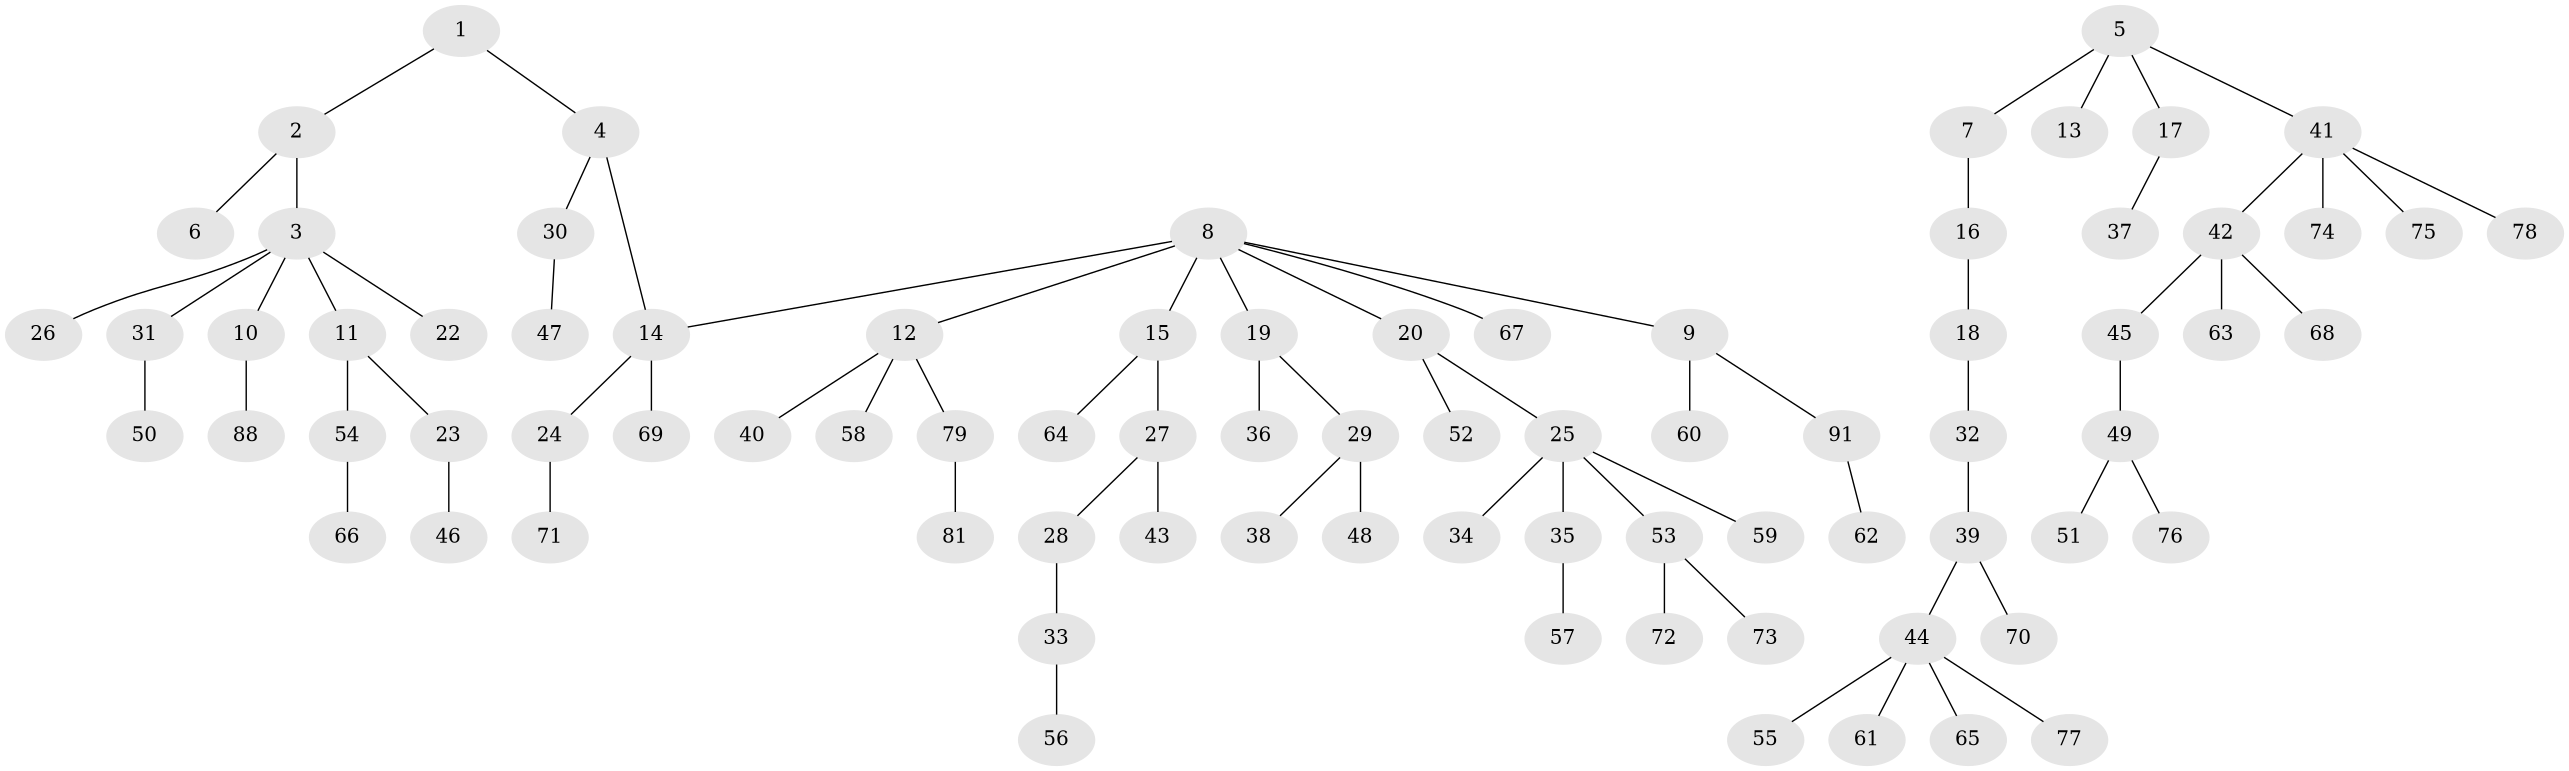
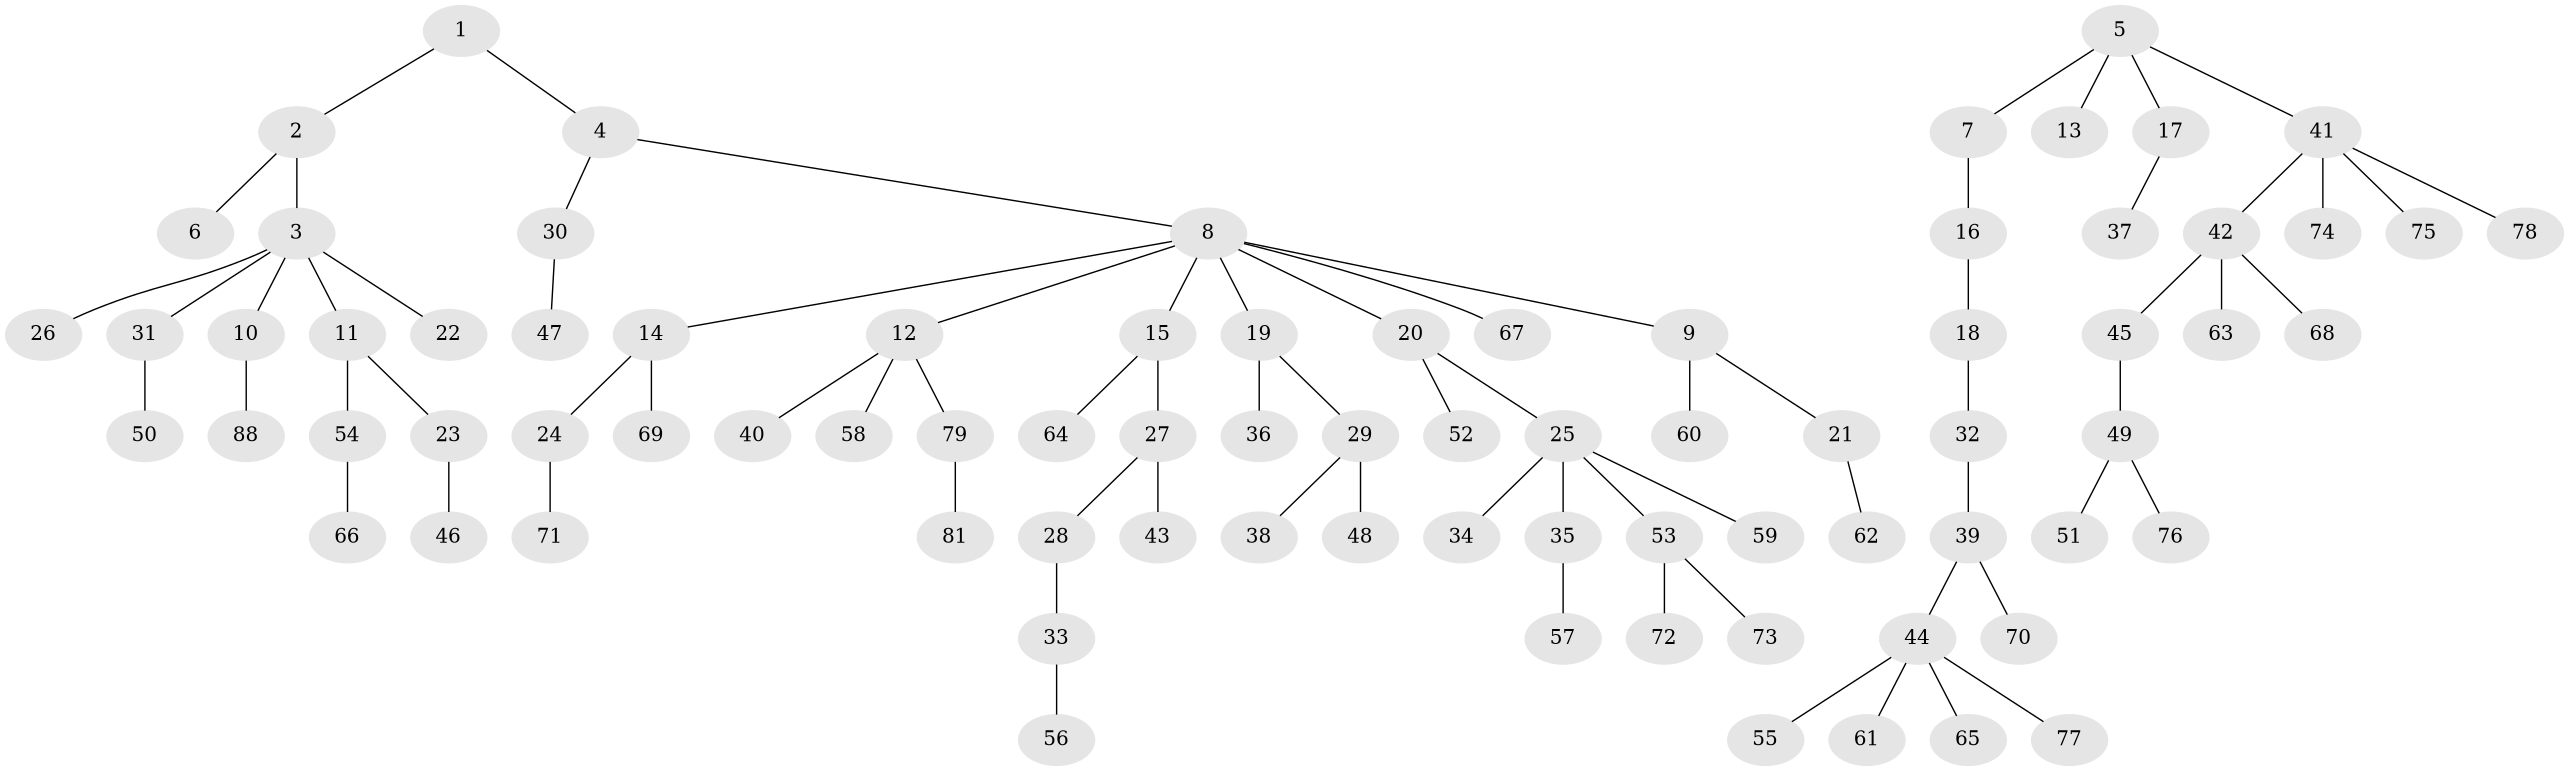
edge "4" -- "14": now "4" -- "8"
node "91": label "91" -> "21"
